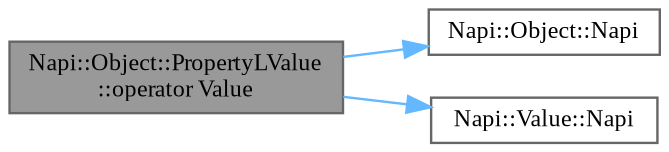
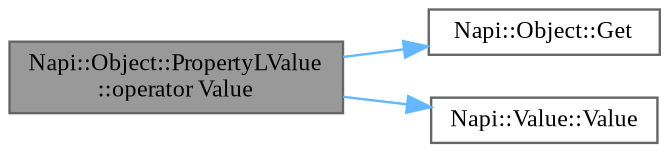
node "Napi::Object::Napi": label "Napi::Object::Napi" -> "Napi::Object::Get"
node "Napi::Value::Napi": label "Napi::Value::Napi" -> "Napi::Value::Value"
